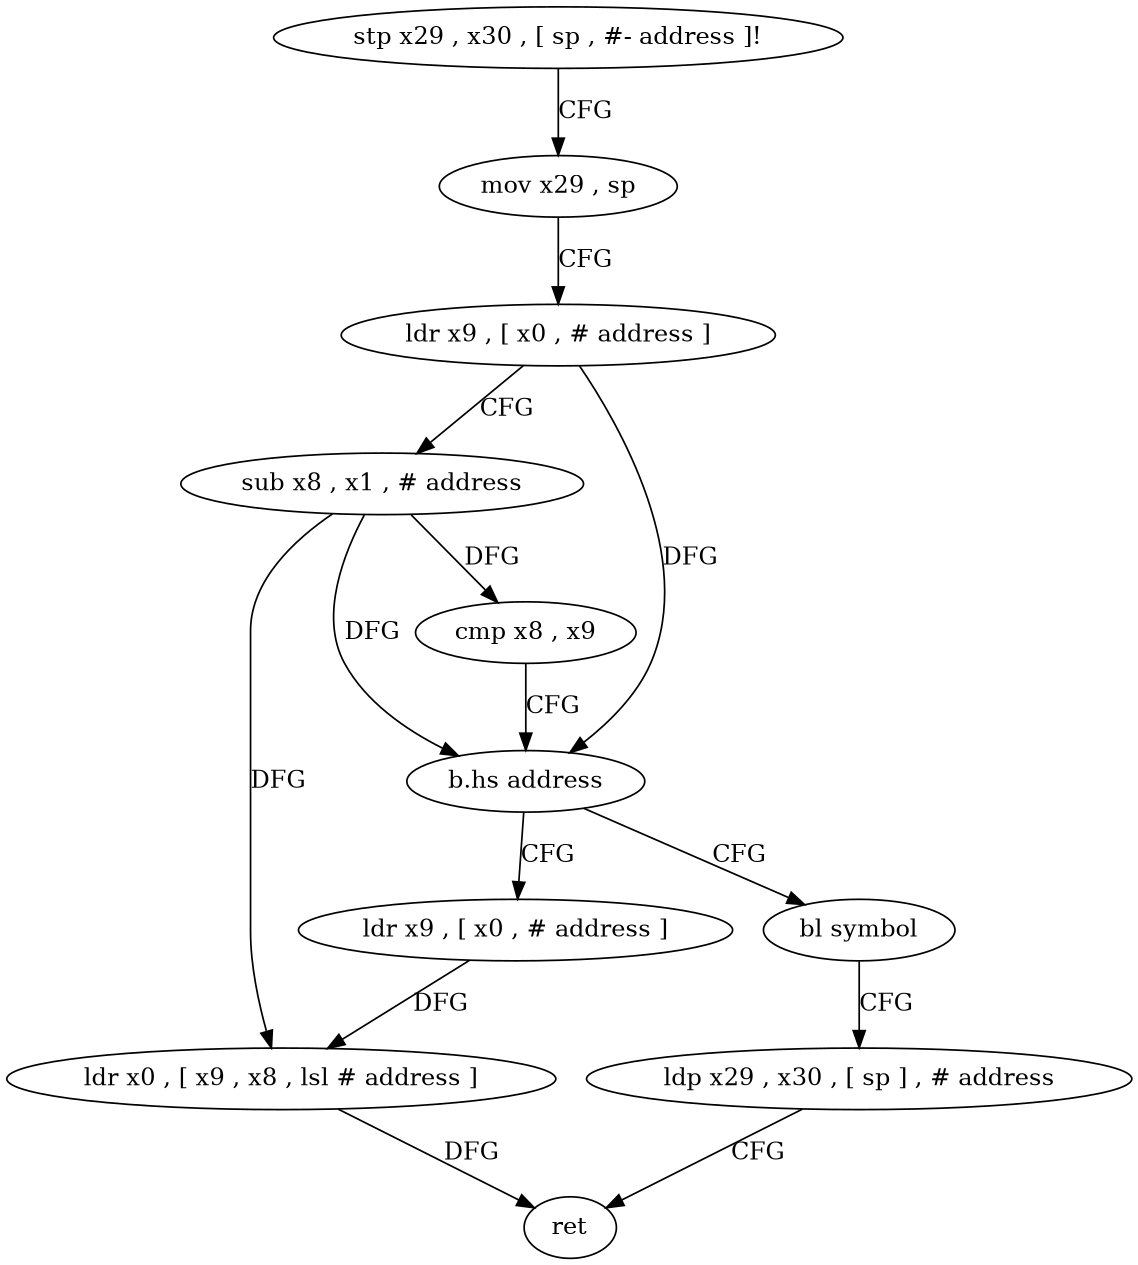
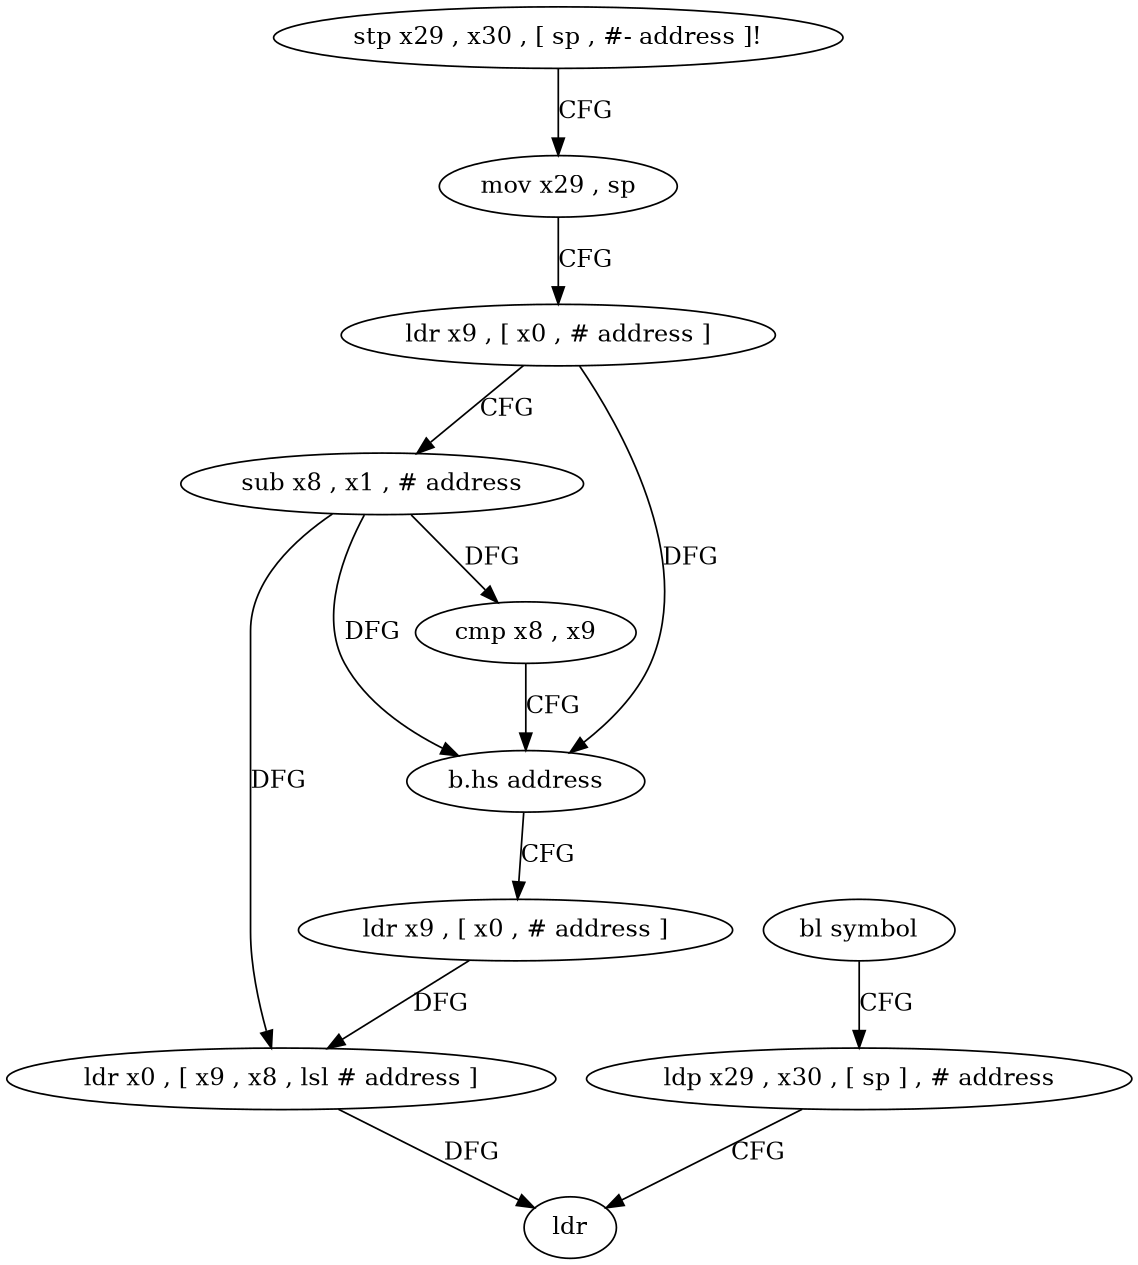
edge "b.hs address" -> "bl symbol": removed, label "CFG"
node "ret": label "ret" -> "ldr"
